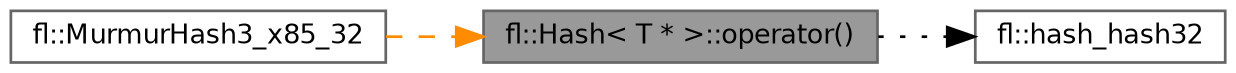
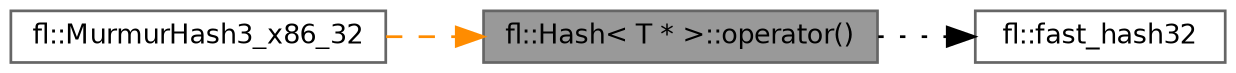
node "fl::MurmurHash3_x85_32": label "fl::MurmurHash3_x85_32" -> "fl::MurmurHash3_x86_32"
node "fl::hash_hash32": label "fl::hash_hash32" -> "fl::fast_hash32"
